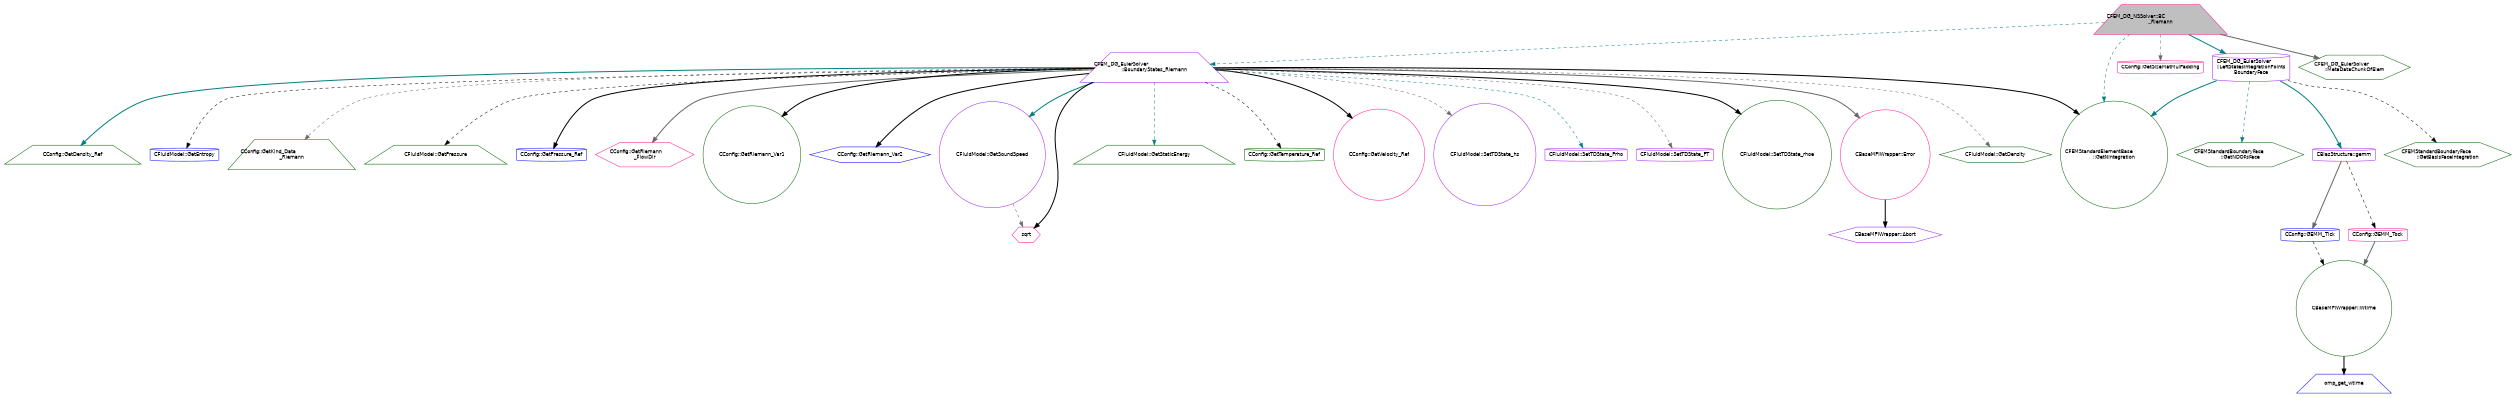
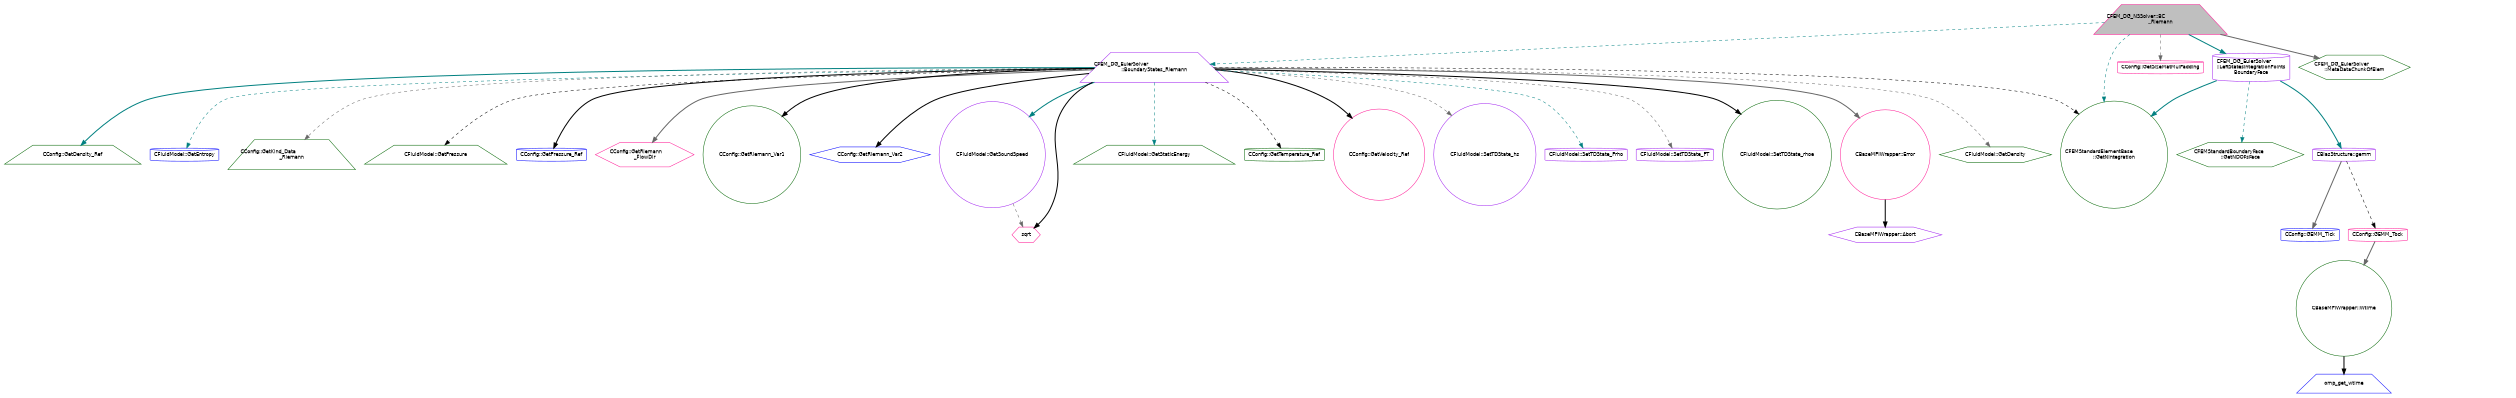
edge "CFEM_DG_EulerSolver ::BoundaryStates_Riemann" -> "CFEMStandardElementBase ::GetNIntegration": style bold -> dashed
edge "CFEM_DG_EulerSolver ::BoundaryStates_Riemann" -> "CFluidModel::GetEntropy": color black -> teal
node "CFEMStandardBoundaryFace ::GetBasisFaceIntegration": removed
edge "CConfig::GEMM_Tick" -> "CBaseMPIWrapper::Wtime": removed
